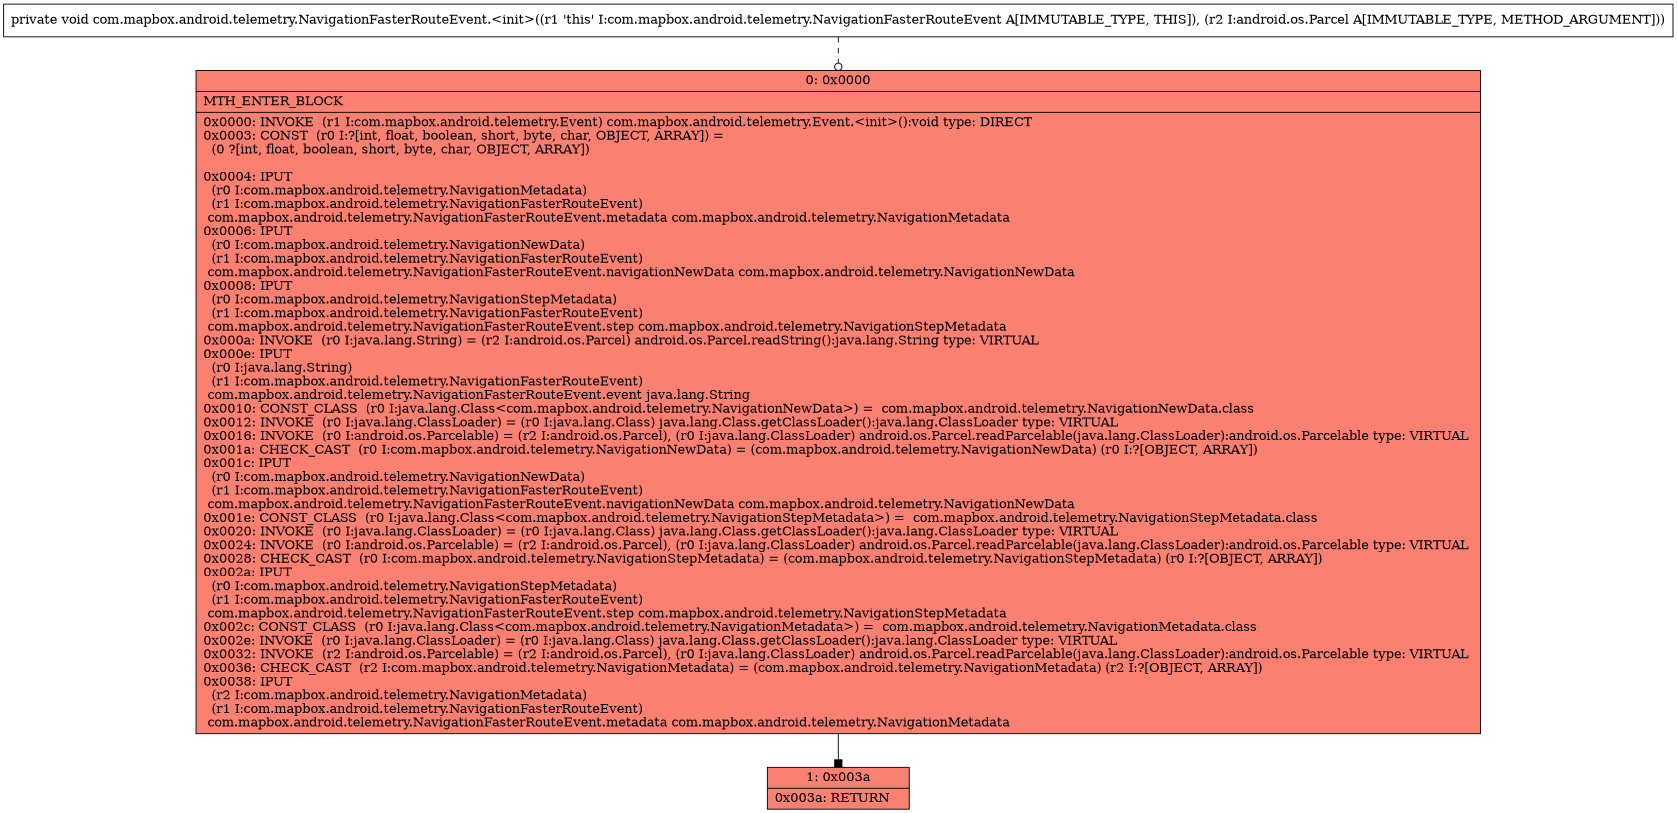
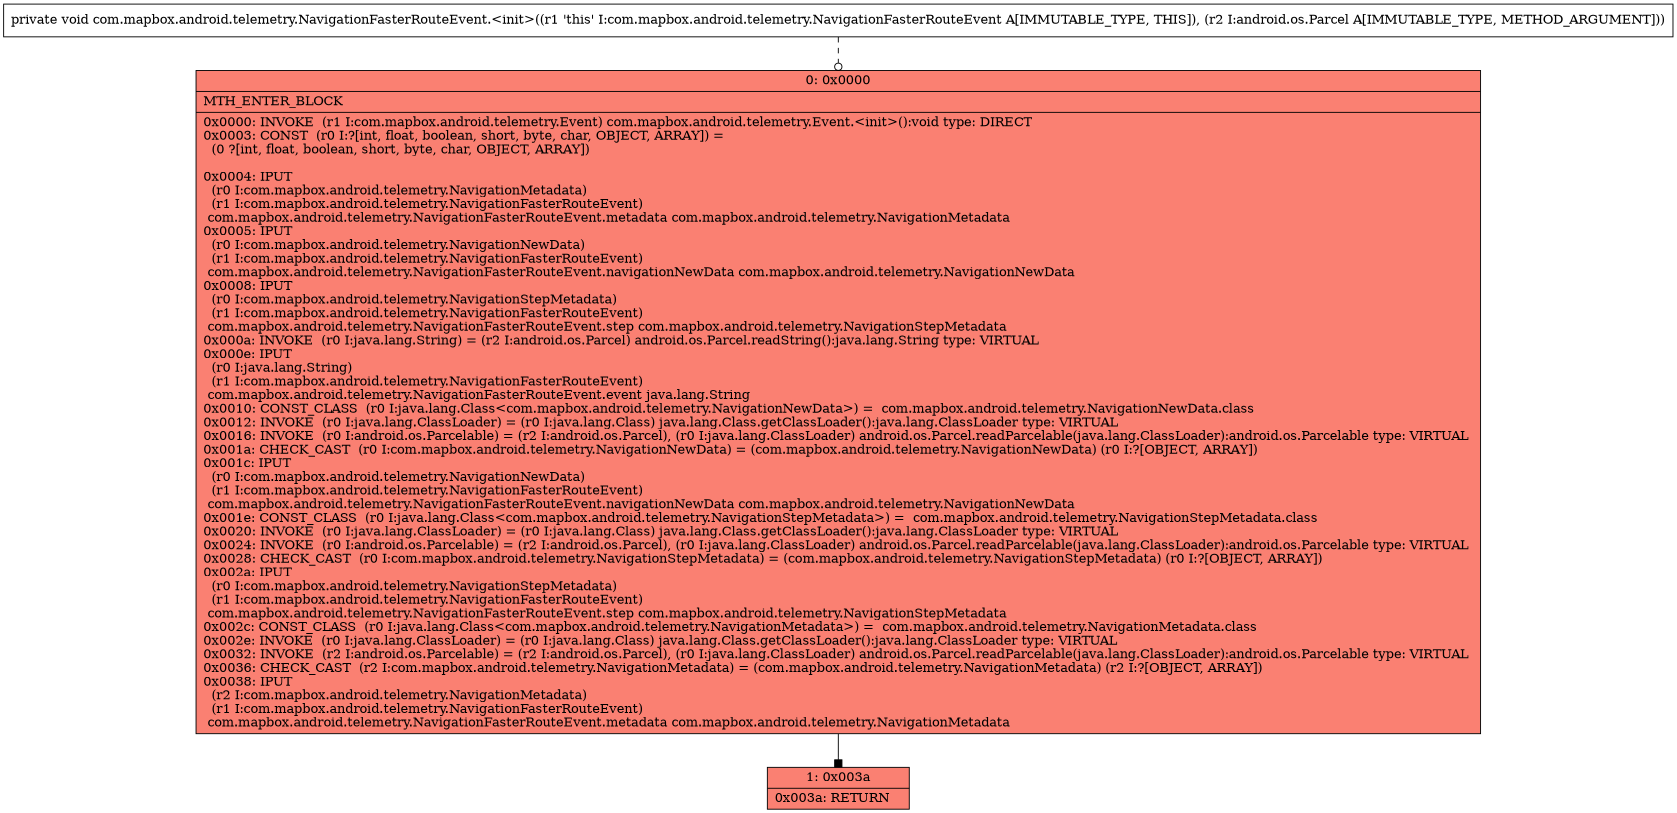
node "0: 0x0000": text "0x0006: IPUT" -> "0x0005: IPUT"
